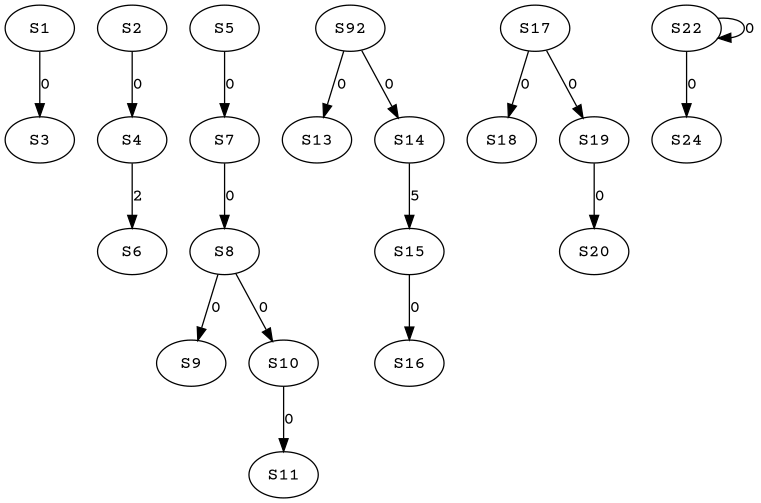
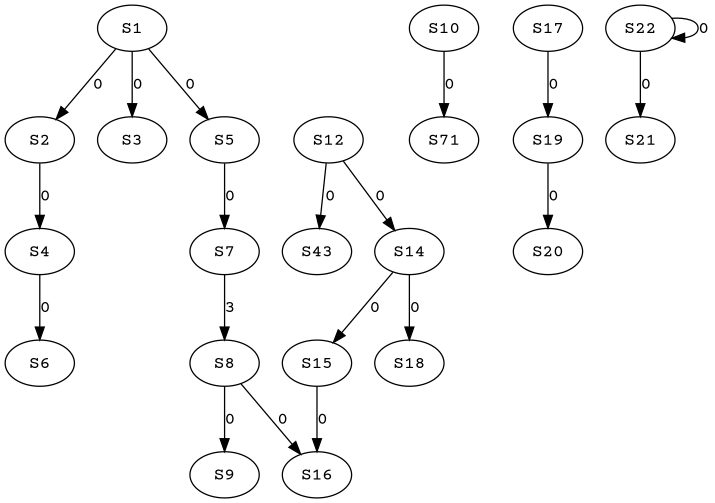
node "S92": label "S92" -> "S12"
edge "S17" -> "S18": now "S14" -> "S18"
edge "S1" -> "S2": added, label "0"
edge "S1" -> "S5": added, label "0"
node "S13": label "S13" -> "S43"
node "S24": label "S24" -> "S21"
edge "S4" -> "S6": label "2" -> "0"
edge "S7" -> "S8": label "0" -> "3"
edge "S14" -> "S15": label "5" -> "0"
edge "S8" -> "S10": now "S8" -> "S16"
node "S11": label "S11" -> "S71"
